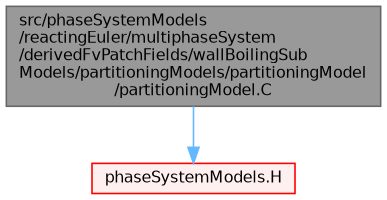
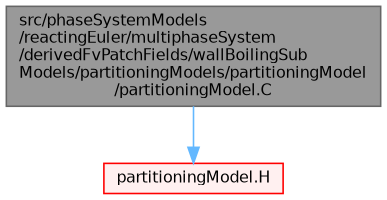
node "phaseSystemModels.H": label "phaseSystemModels.H" -> "partitioningModel.H"
